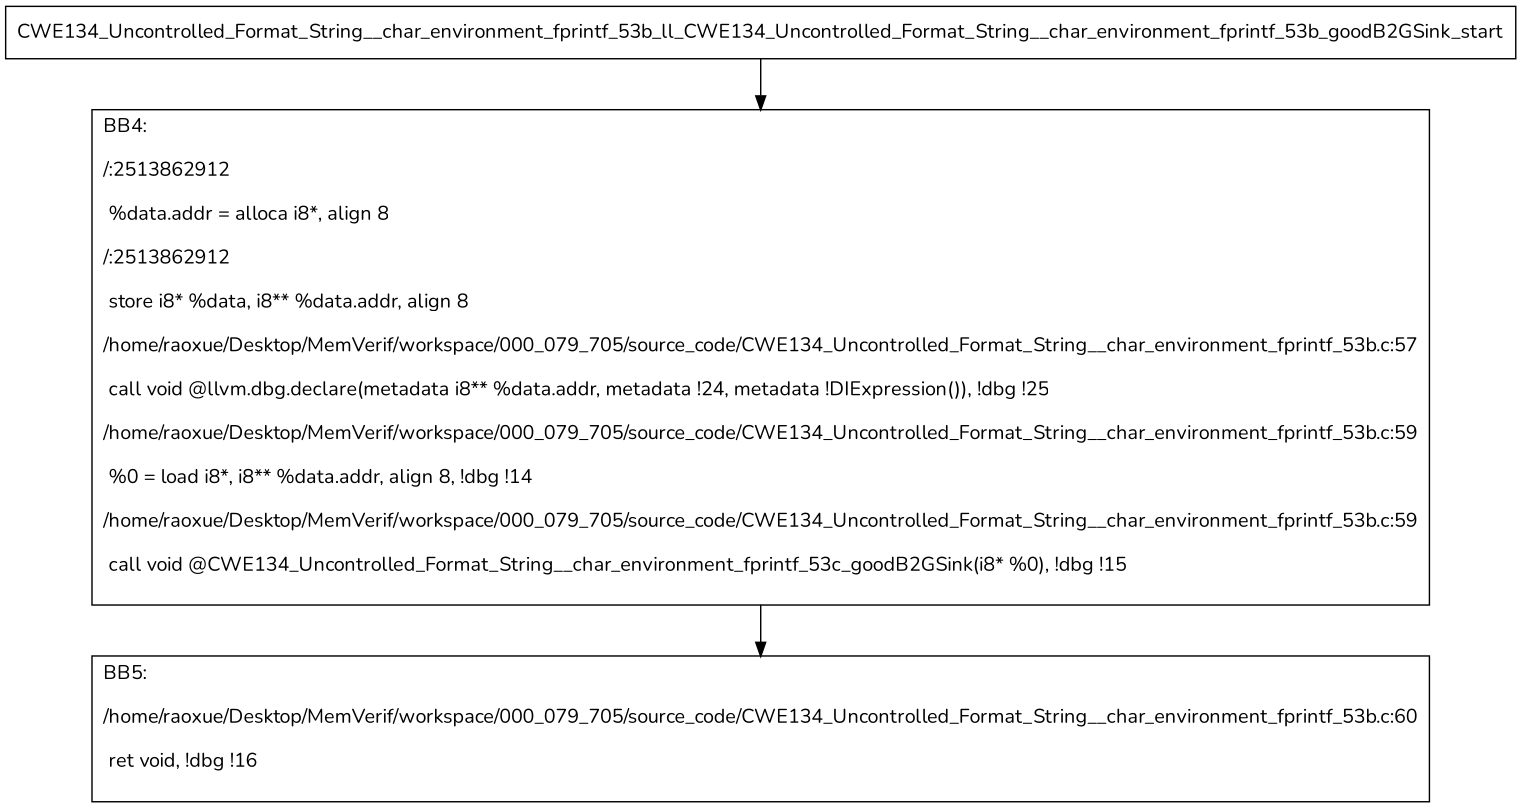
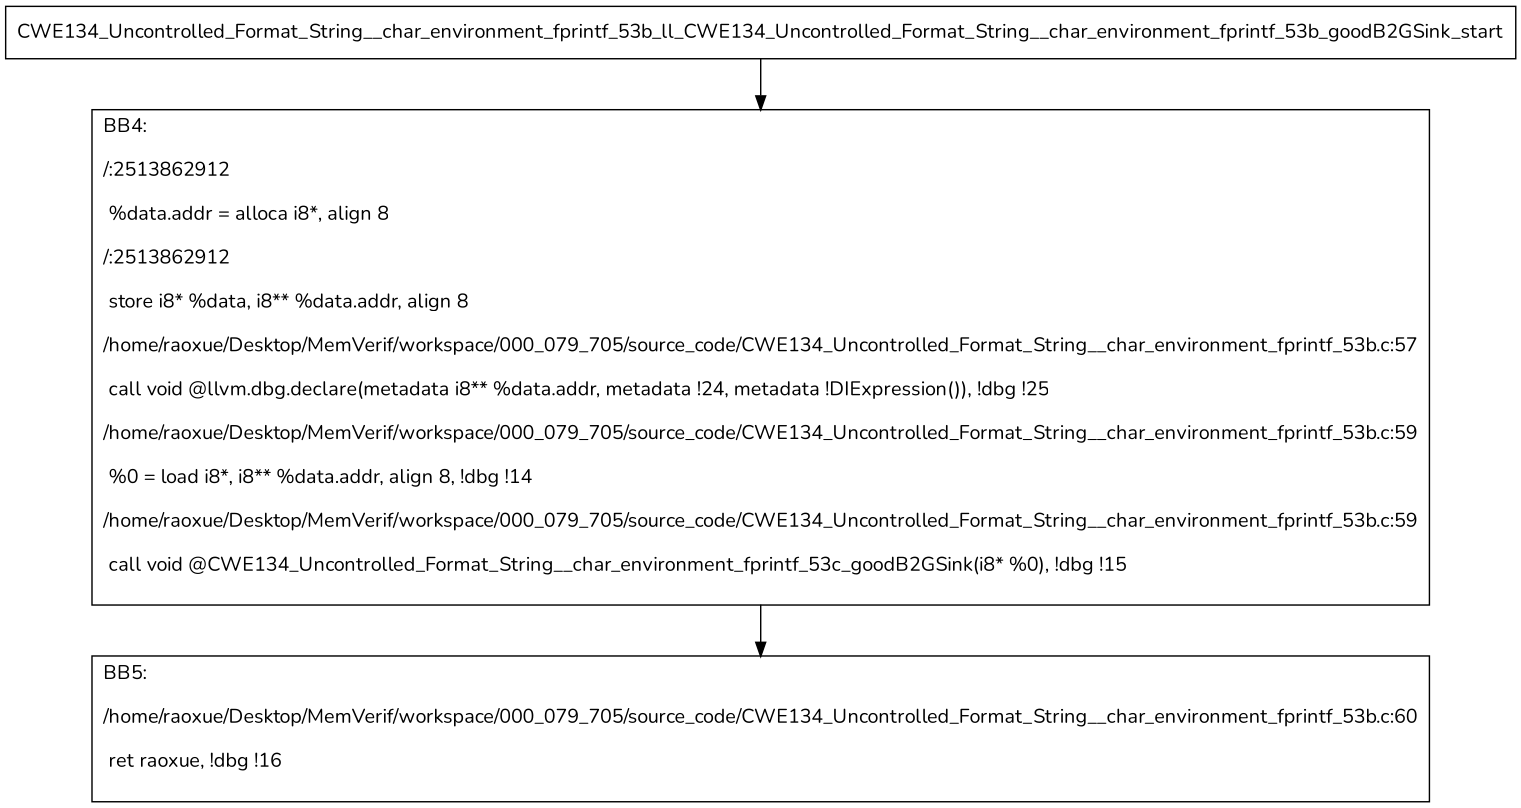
node "BB5:": text "ret void, !dbg !16" -> "ret raoxue, !dbg !16"
